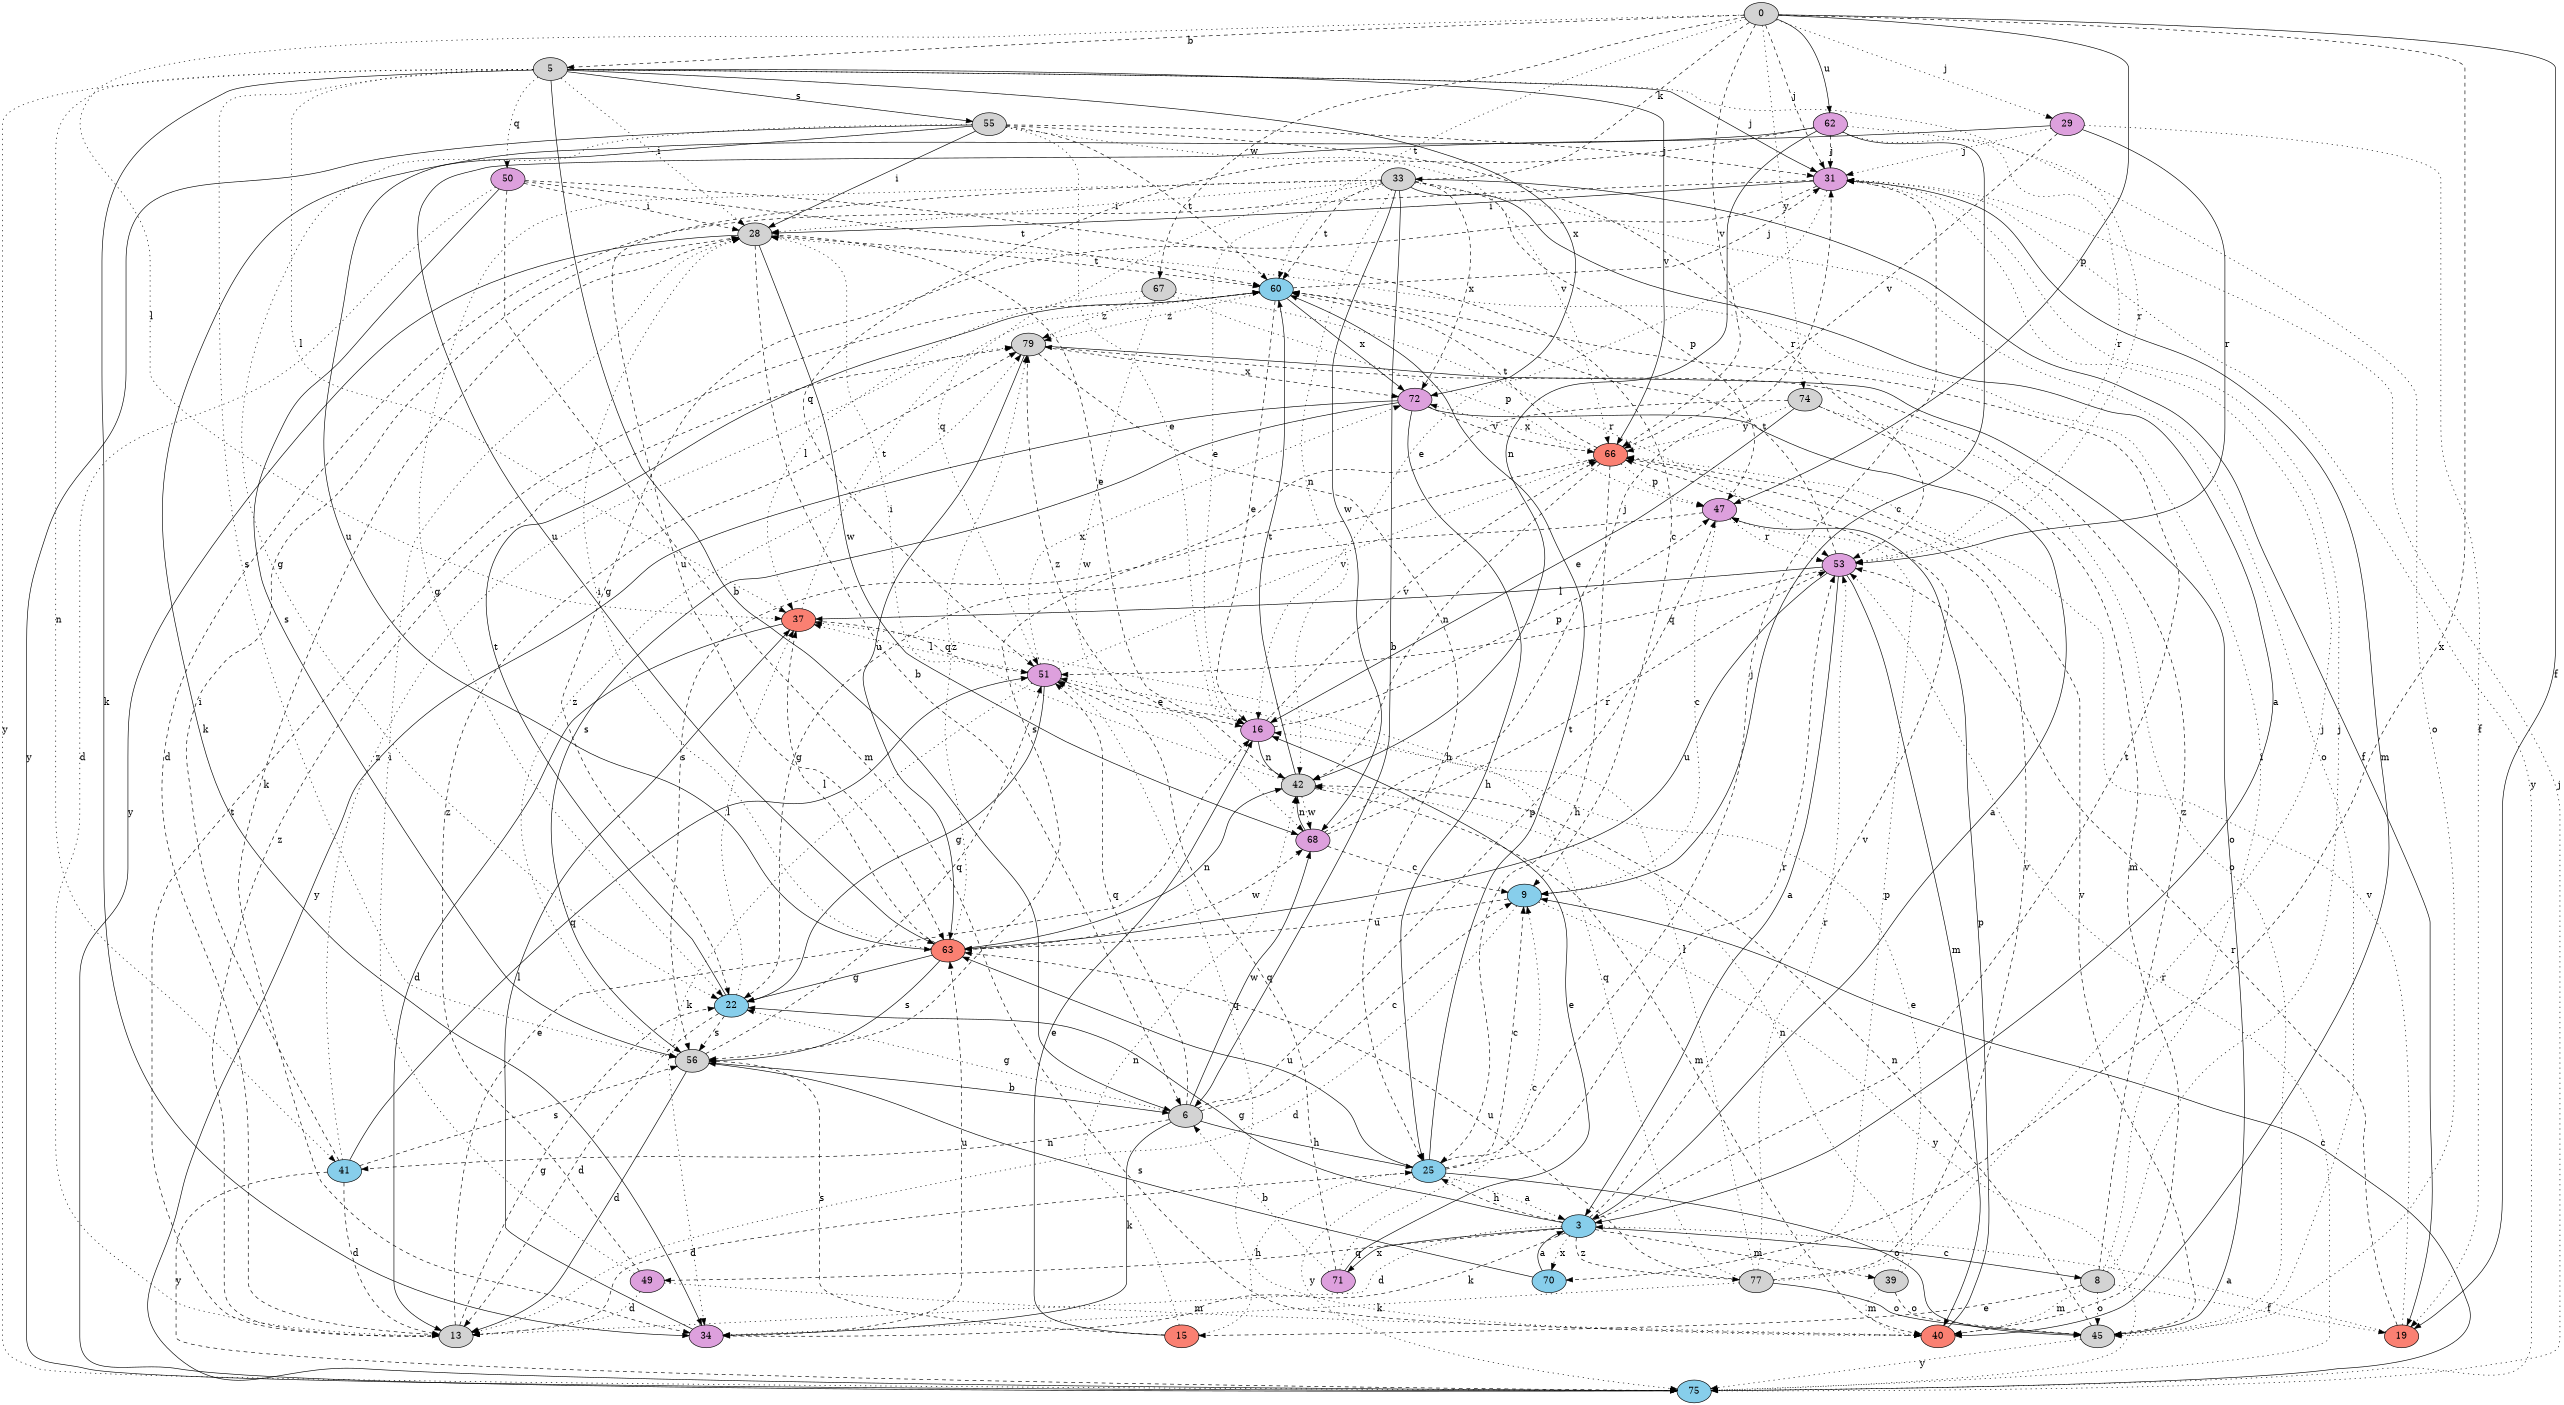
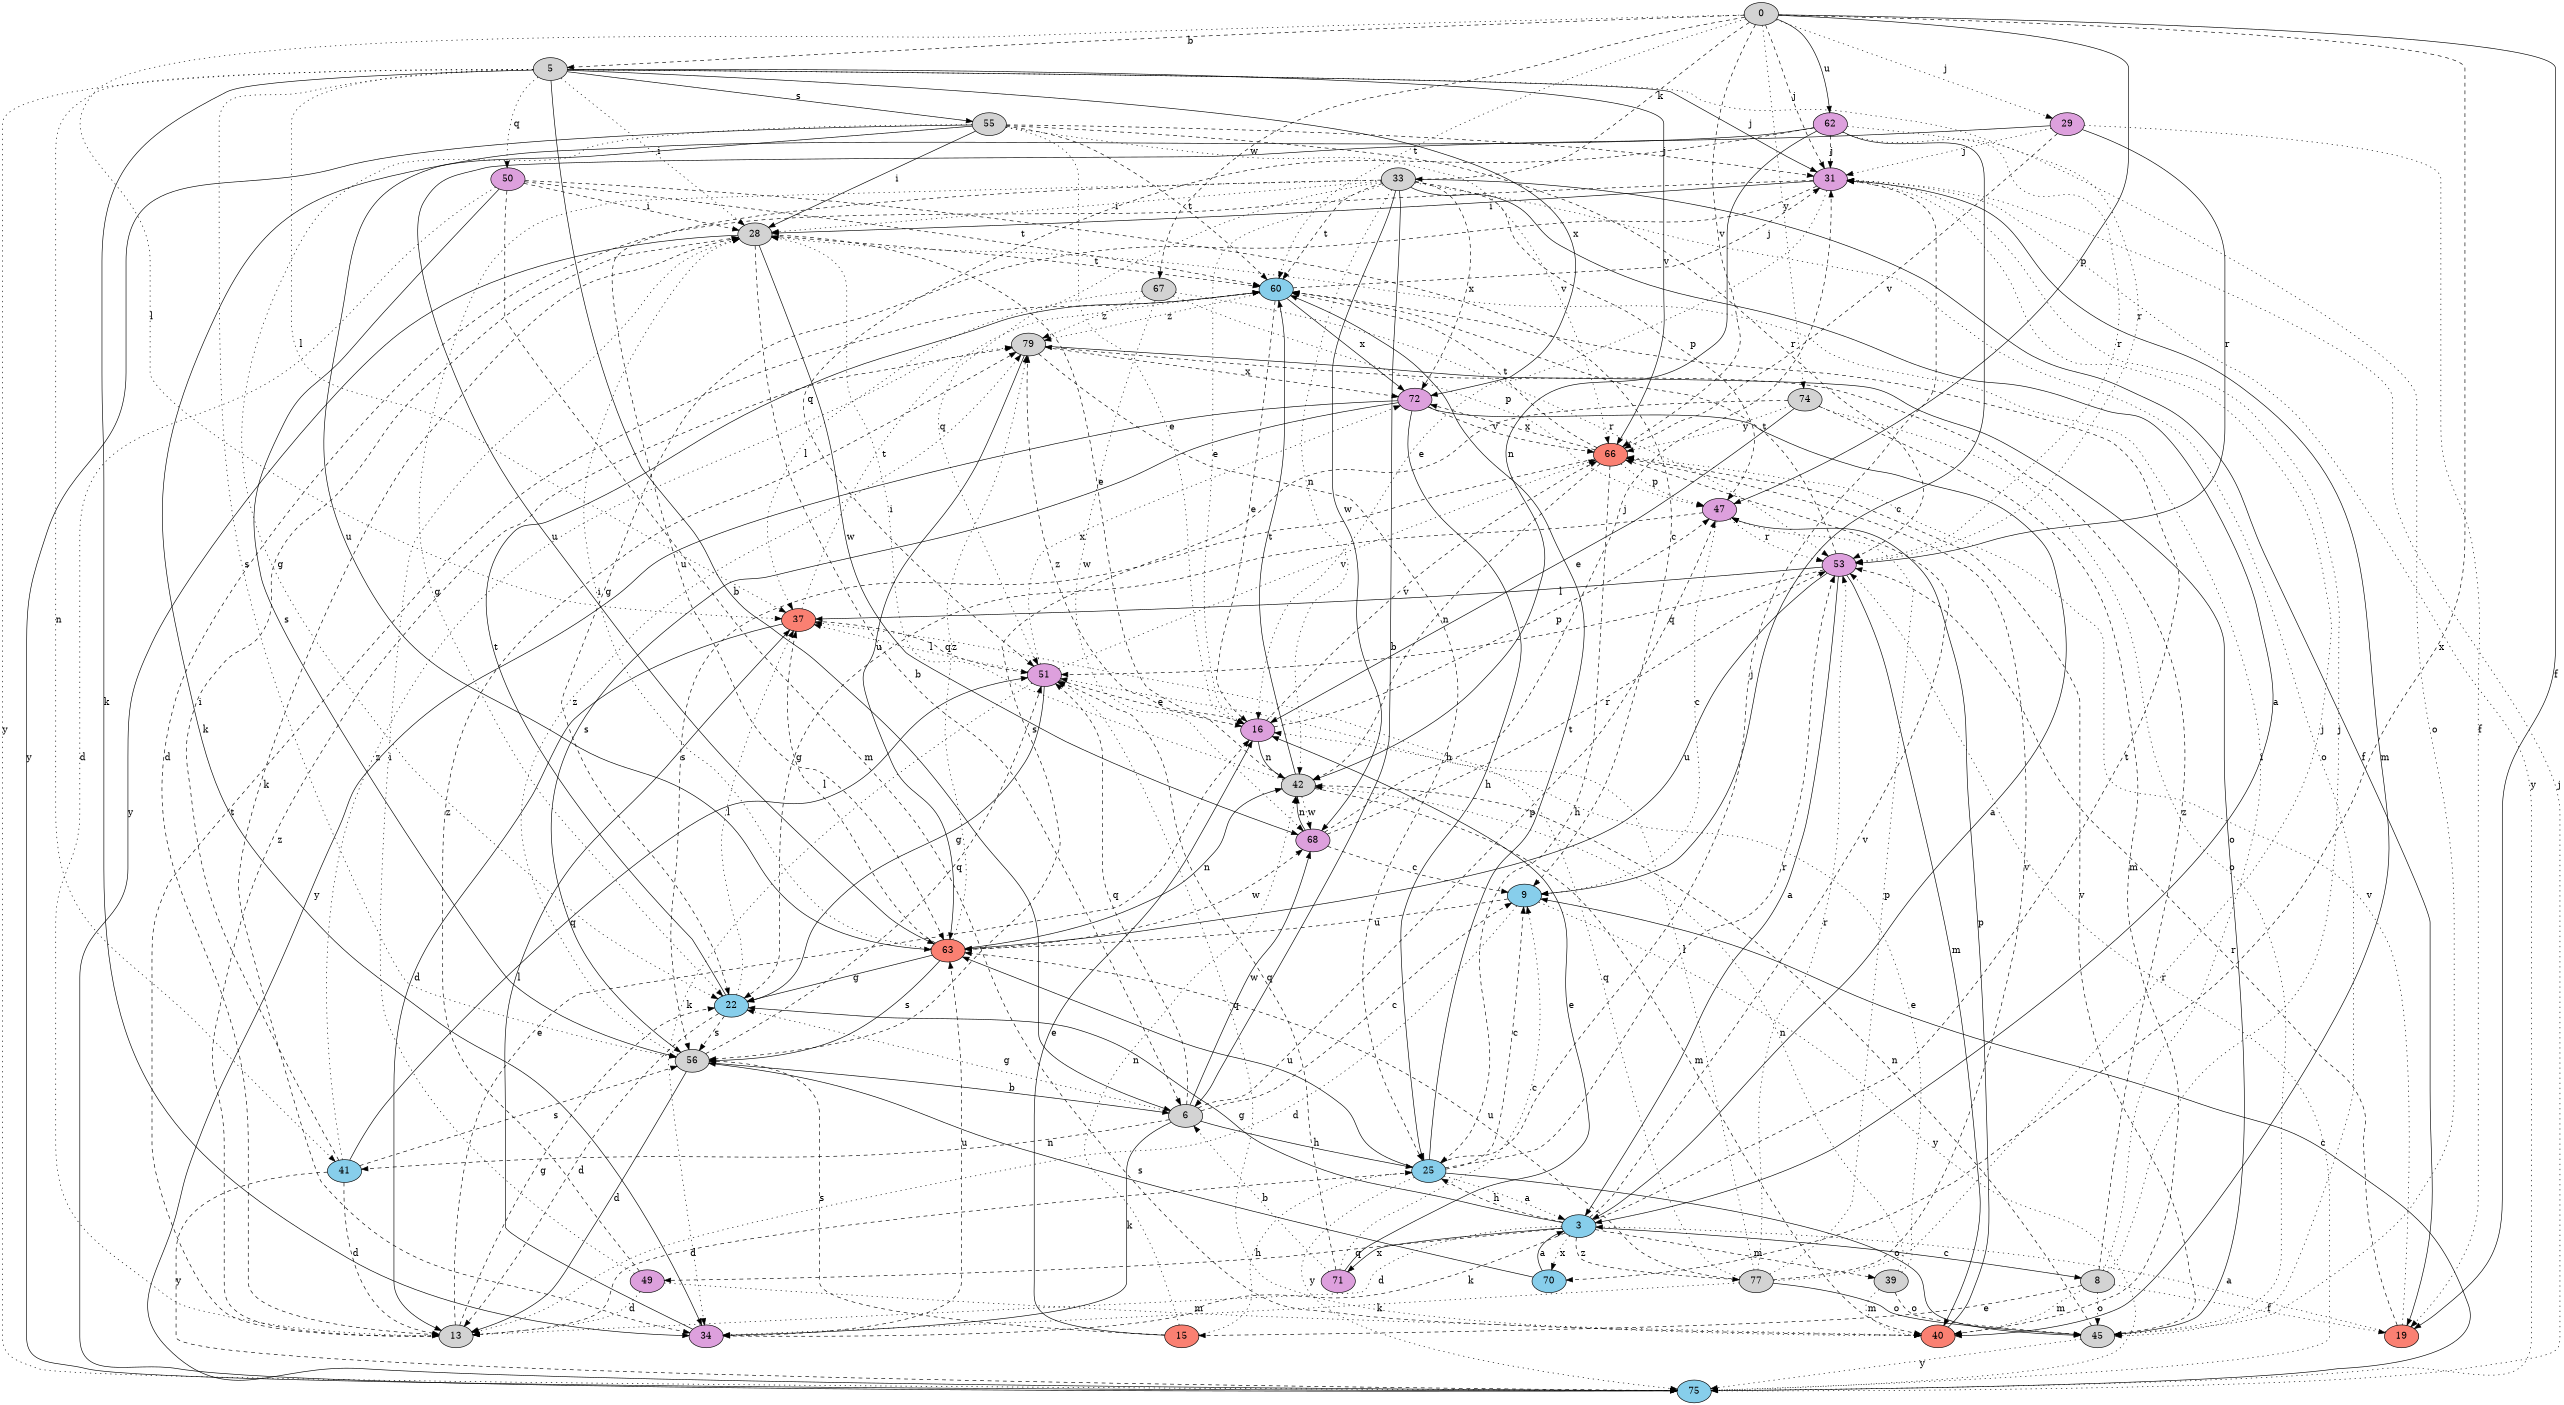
edge "66" -> "72": style dotted -> dashed
